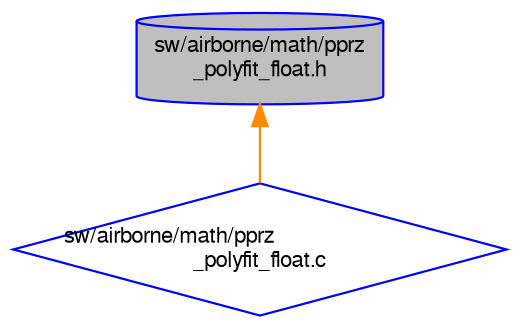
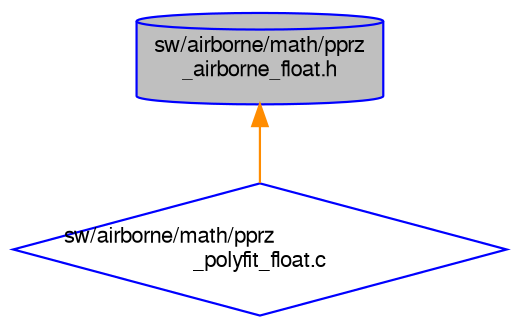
node "sw/airborne/math/pprz _polyfit_float.h": label "sw/airborne/math/pprz _polyfit_float.h" -> "sw/airborne/math/pprz _airborne_float.h"
